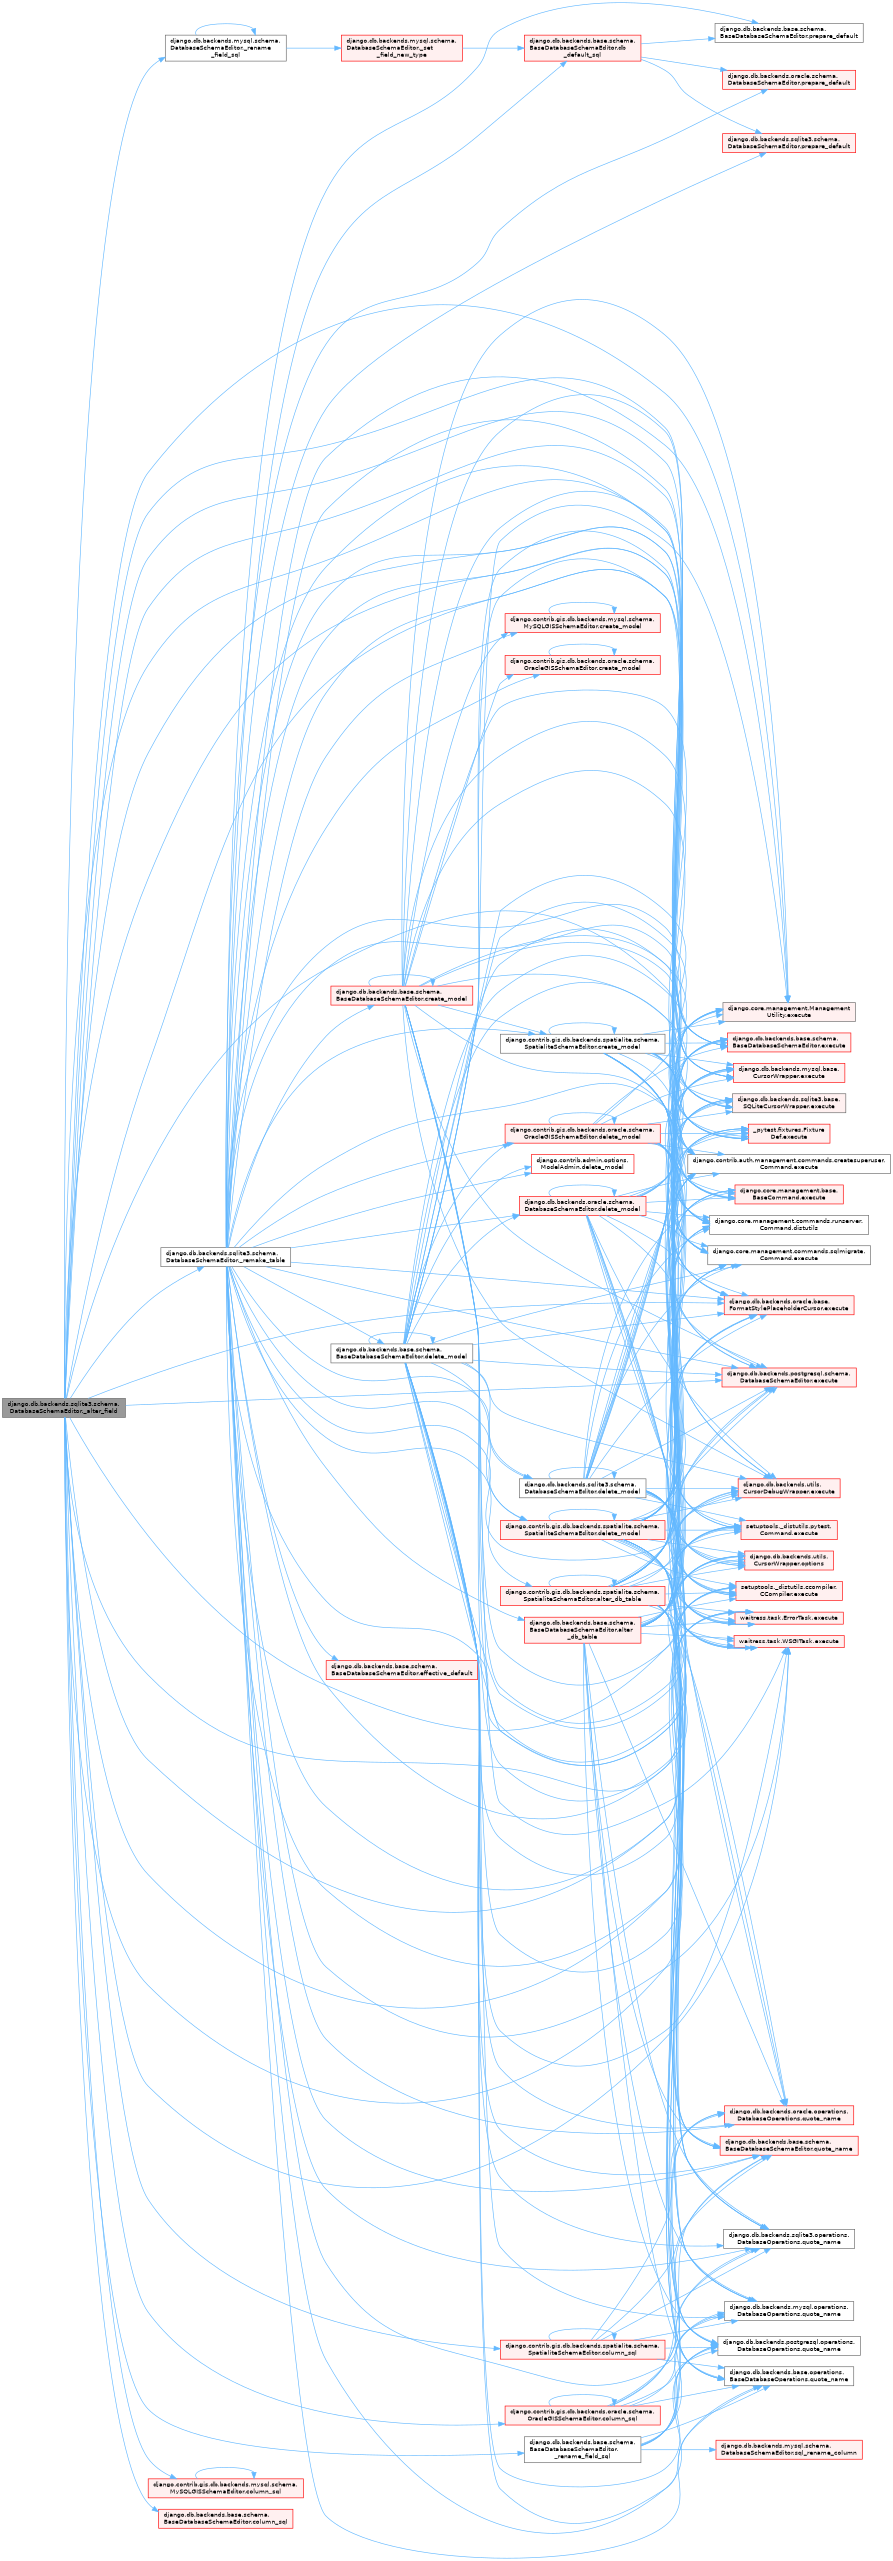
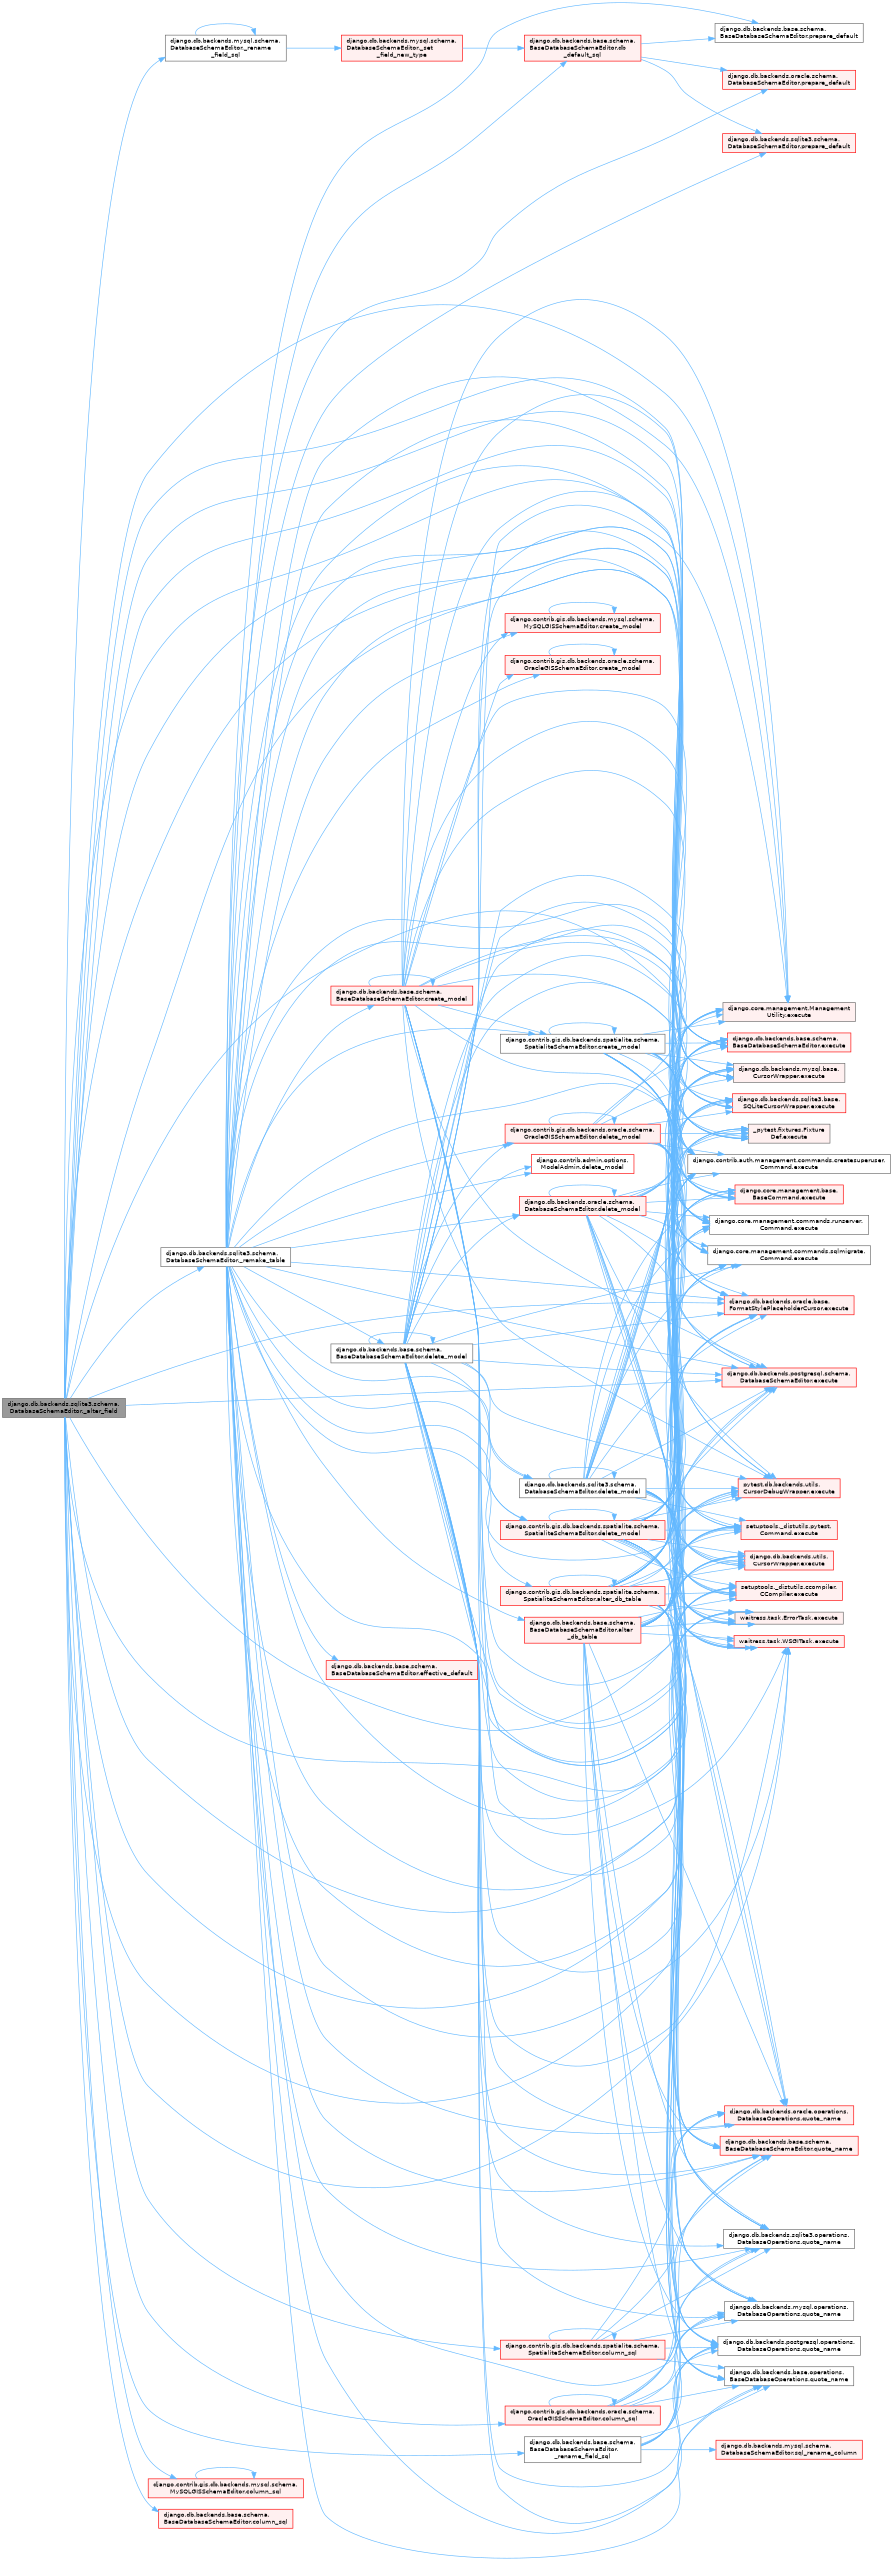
node "django.db.backends.mysql.base. CursorWrapper.execute": color red -> grey40
node "django.db.backends.sqlite3.base. SQLiteCursorWrapper.execute": color grey40 -> red
node "_pytest.fixtures.Fixture Def.execute": color red -> grey40
node "django.core.management.commands.runserver. Command.distutils": label "django.core.management.commands.runserver. Command.distutils" -> "django.core.management.commands.runserver. Command.execute"
node "django.db.backends.utils. CursorDebugWrapper.execute": label "django.db.backends.utils. CursorDebugWrapper.execute" -> "pytest.db.backends.utils. CursorDebugWrapper.execute"
node "django.db.backends.utils. CursorWrapper.options": label "django.db.backends.utils. CursorWrapper.options" -> "django.db.backends.utils. CursorWrapper.execute"
node "waitress.task.ErrorTask.execute": color red -> grey40
